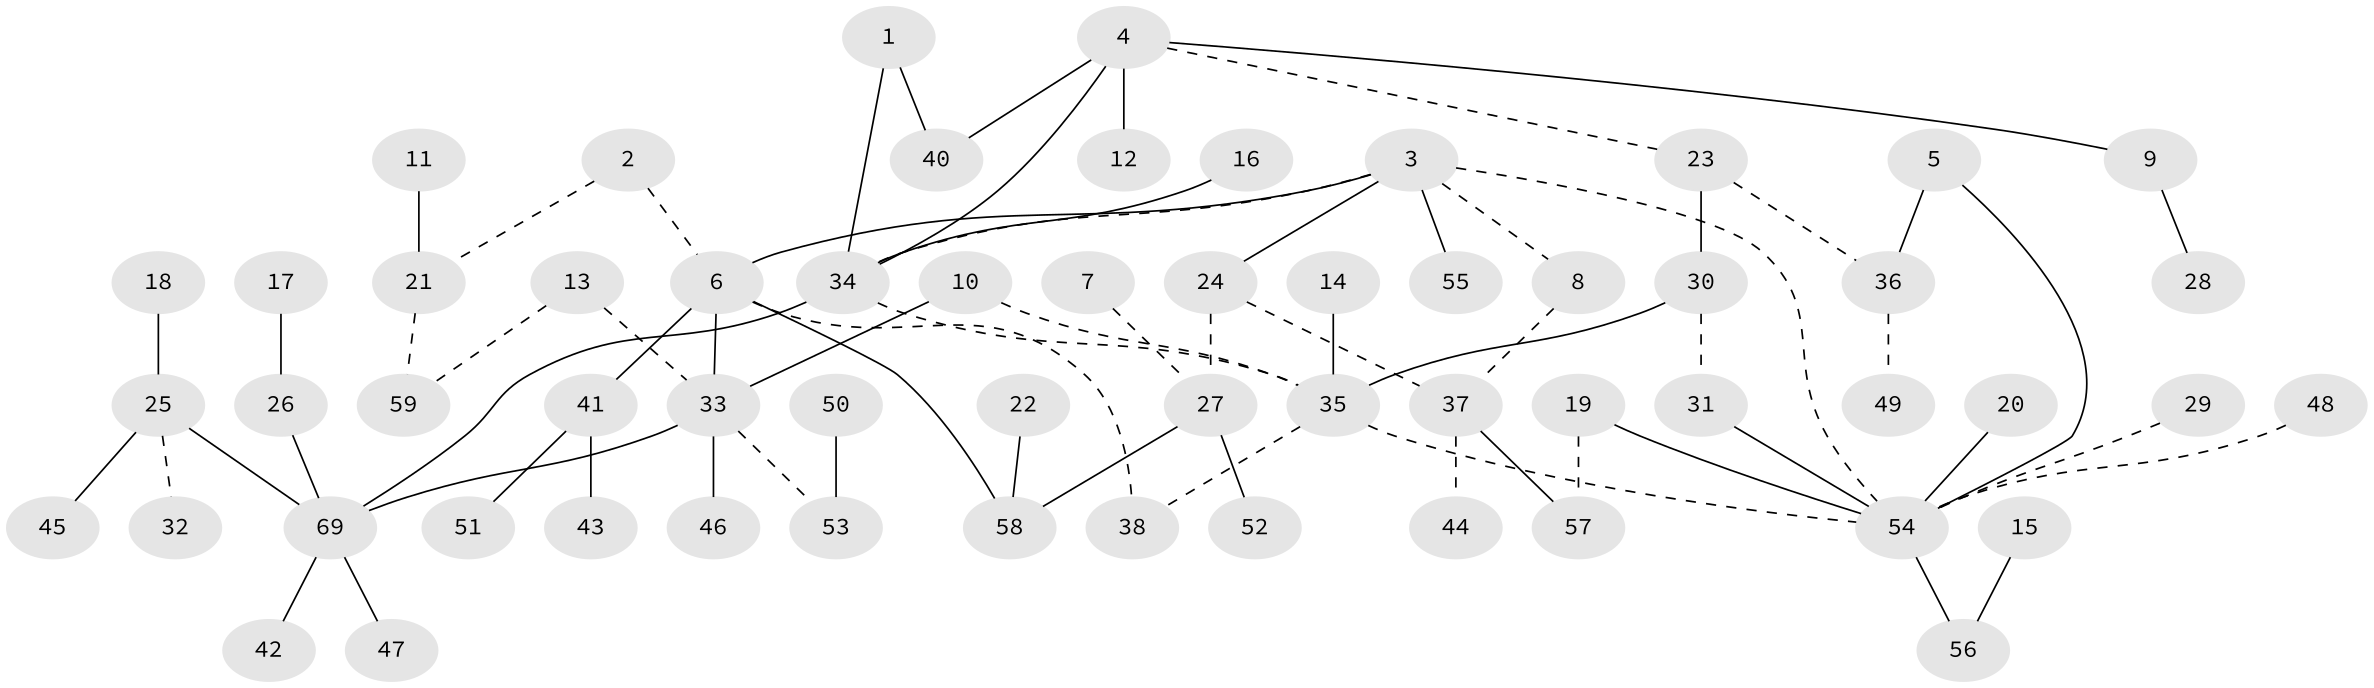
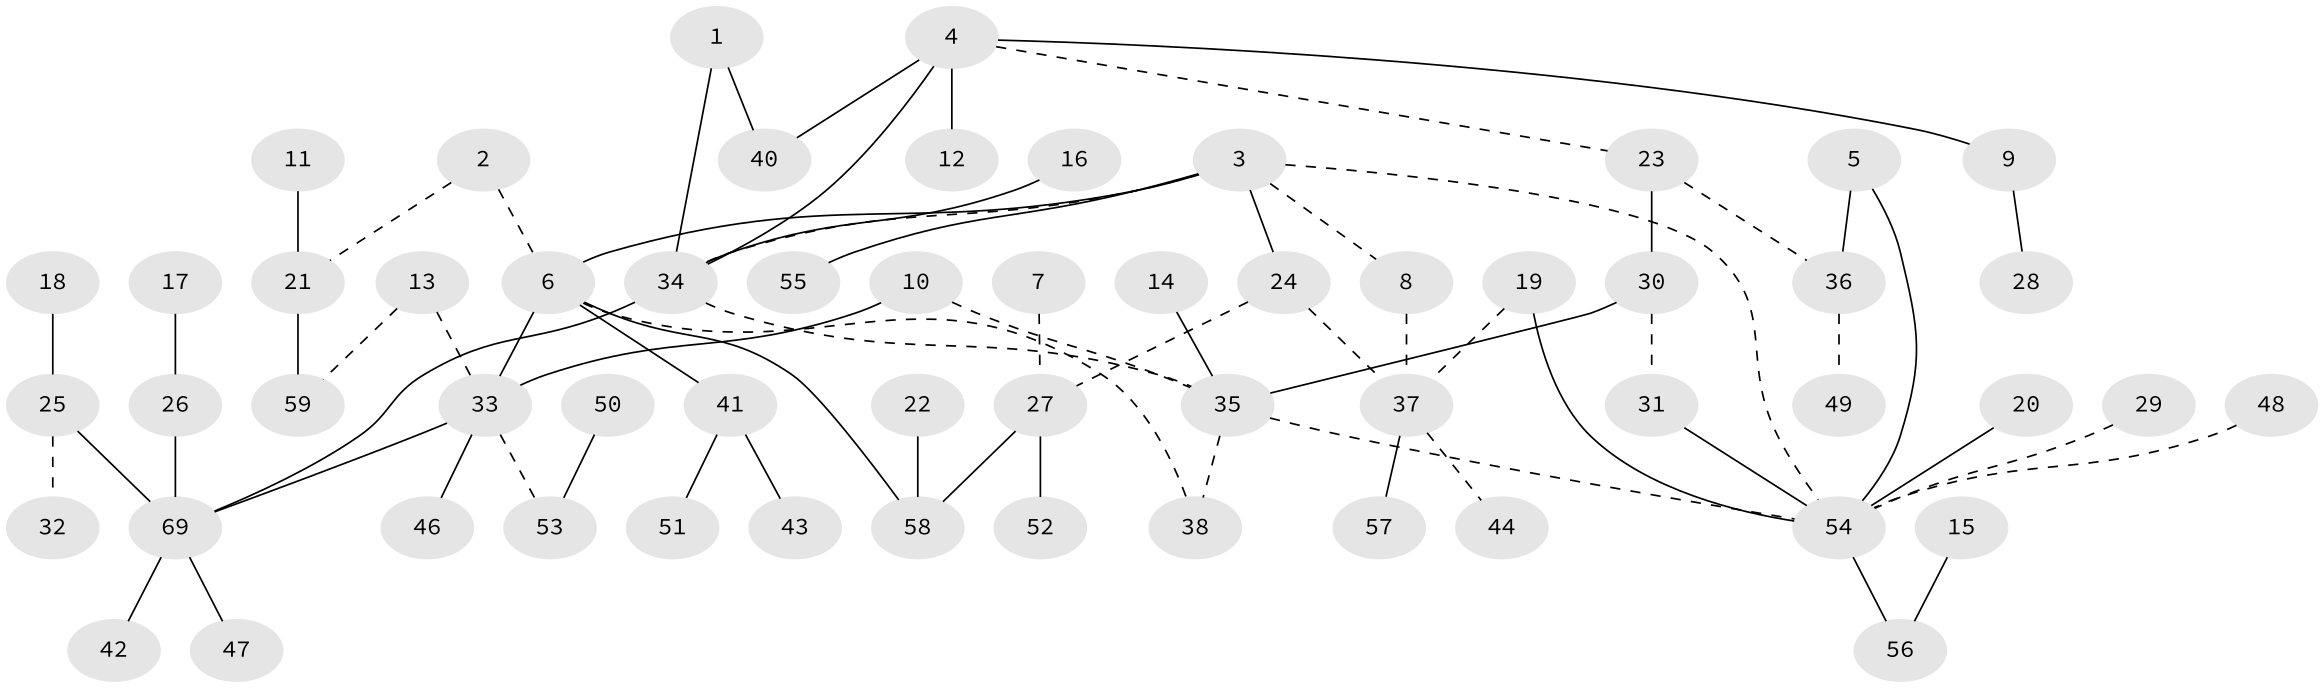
edge "21" -- "59": style dashed -> solid
edge "19" -- "57": now "19" -- "37"
node "45": removed
